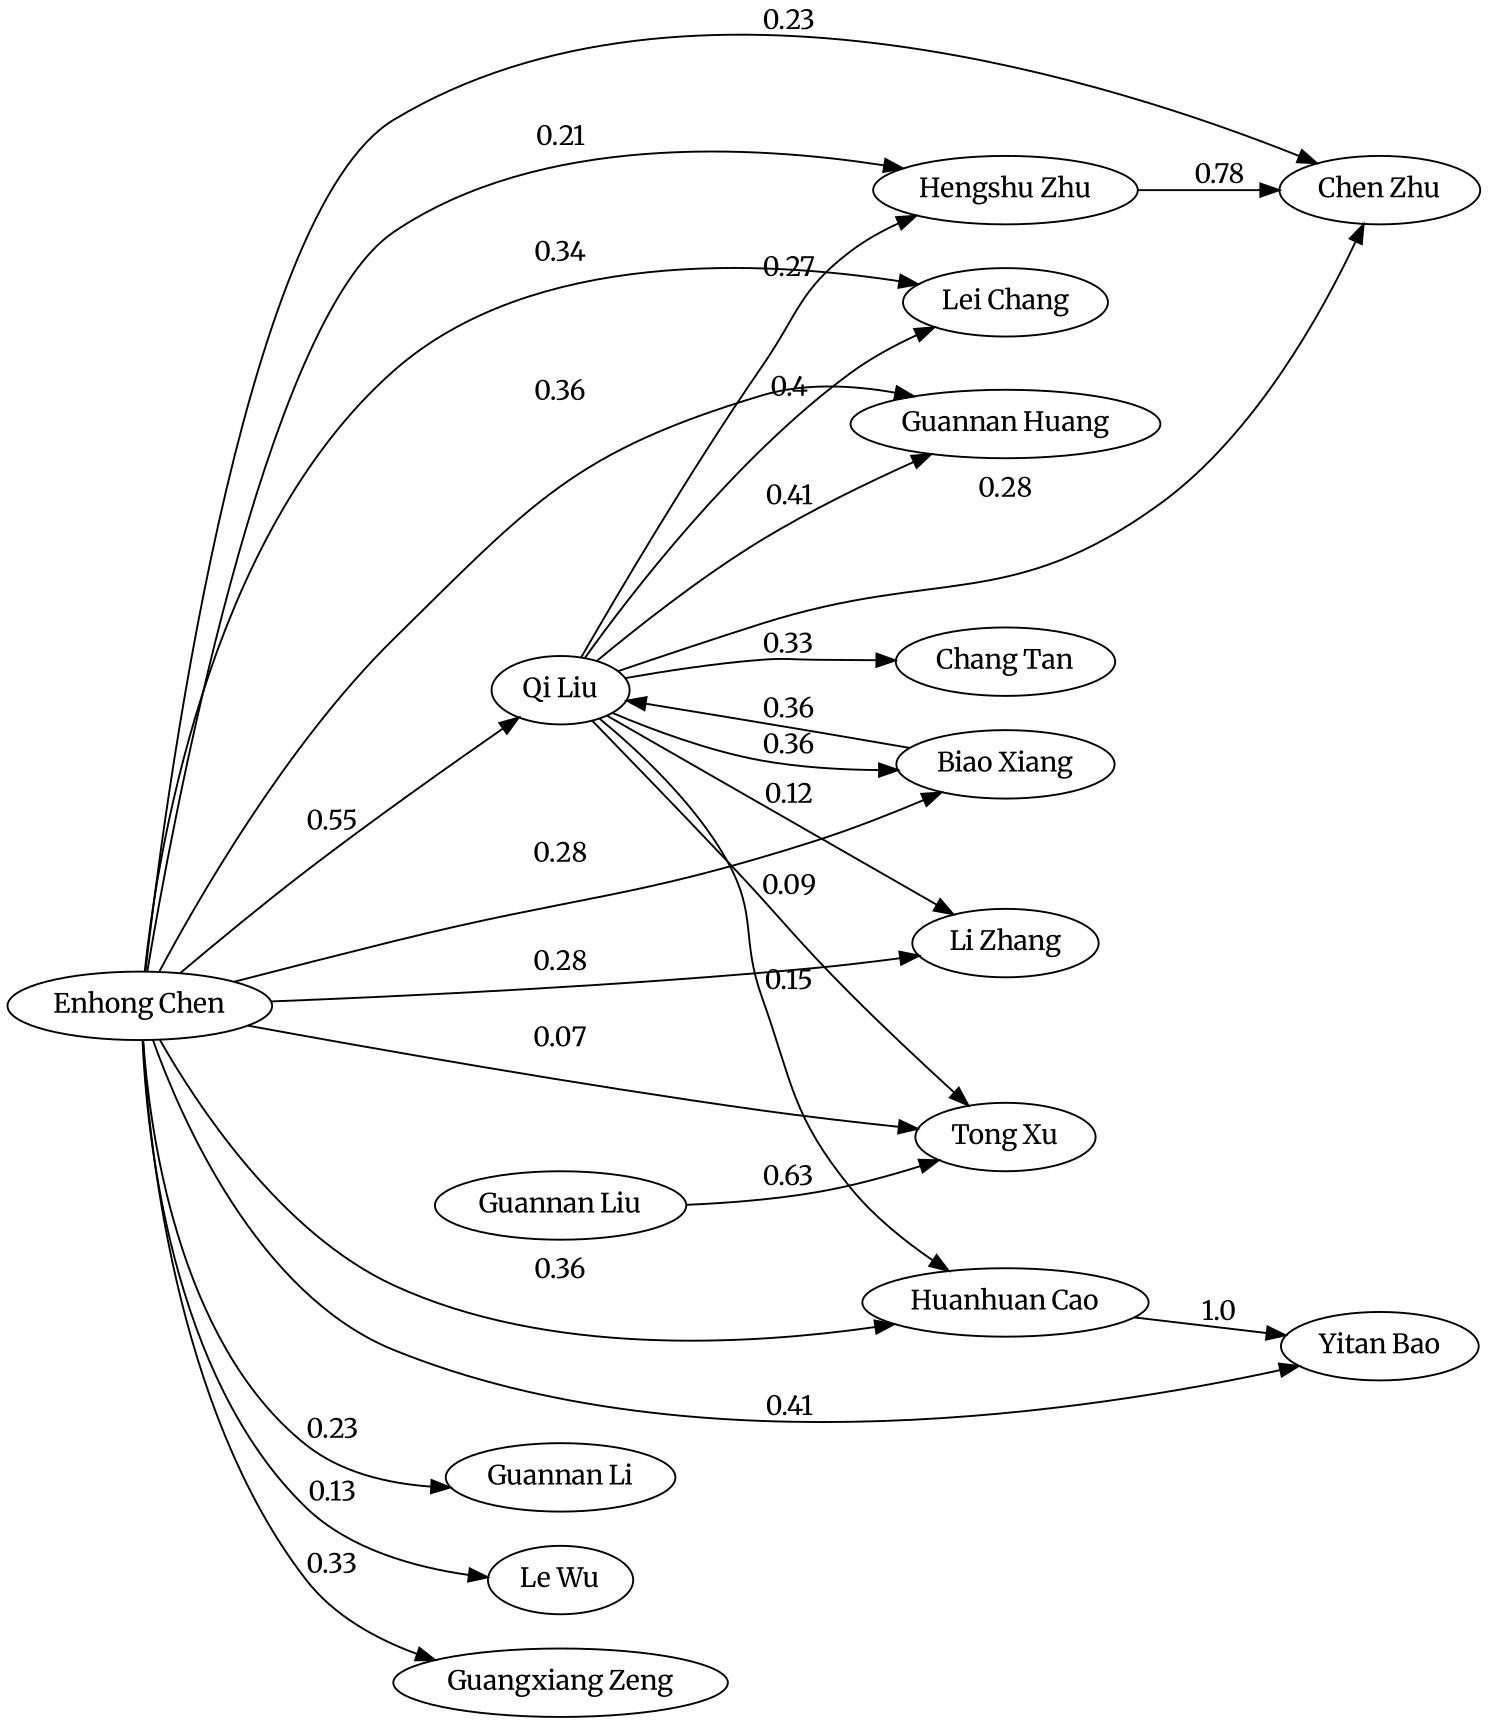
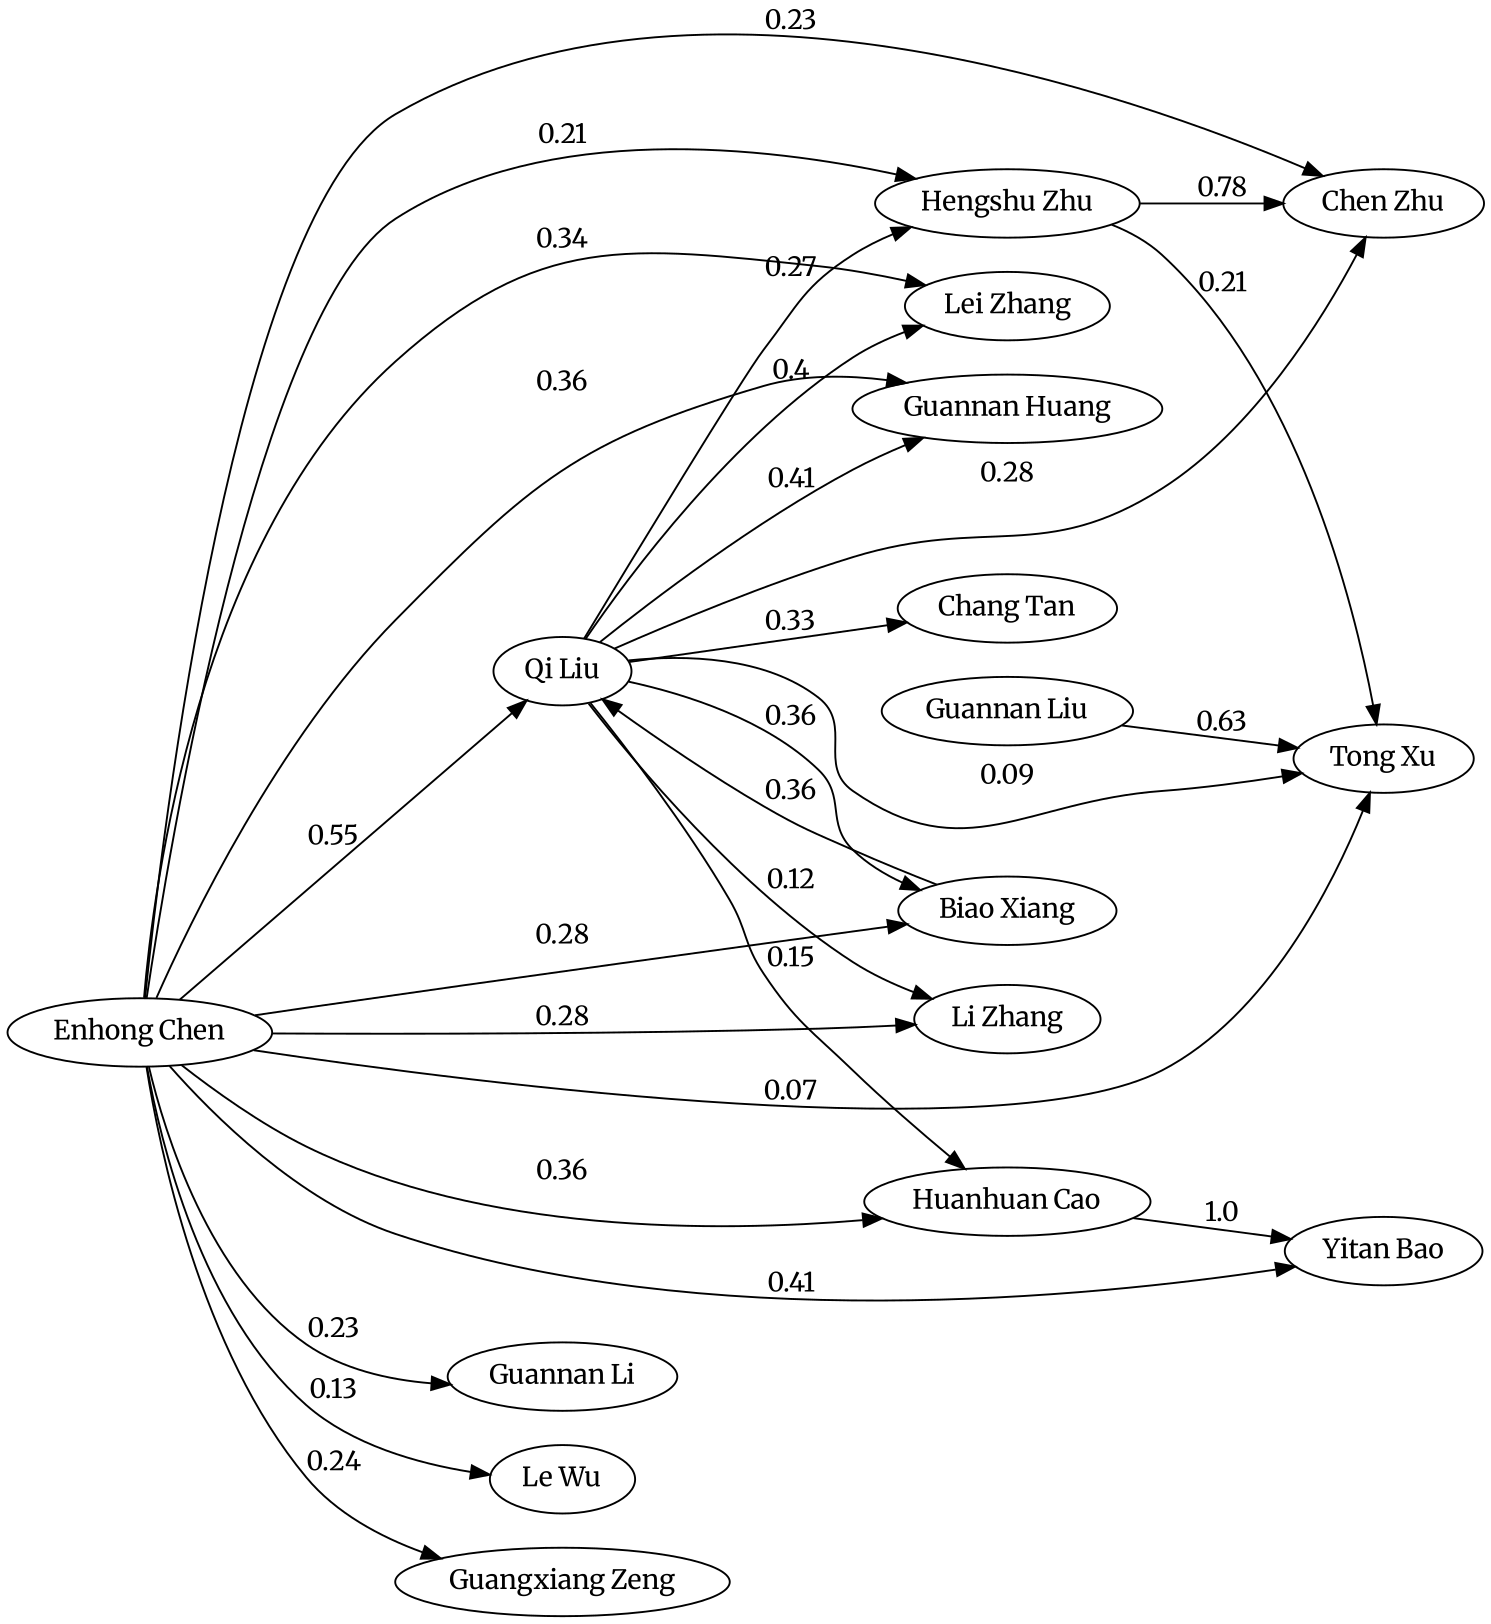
node "Lei Chang": label "Lei Chang" -> "Lei Zhang"
edge "Hengshu Zhu" -> "Tong Xu": added, label "0.21"
edge "Enhong Chen" -> "Guangxiang Zeng": label "0.33" -> "0.24"
